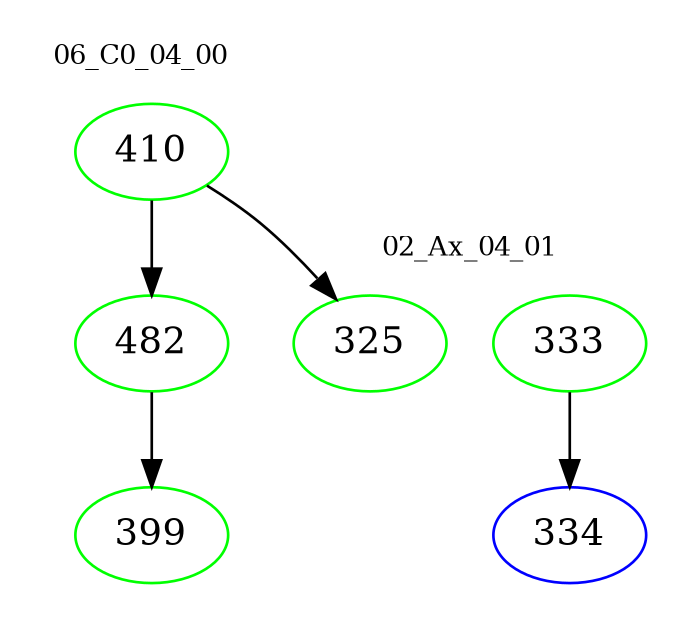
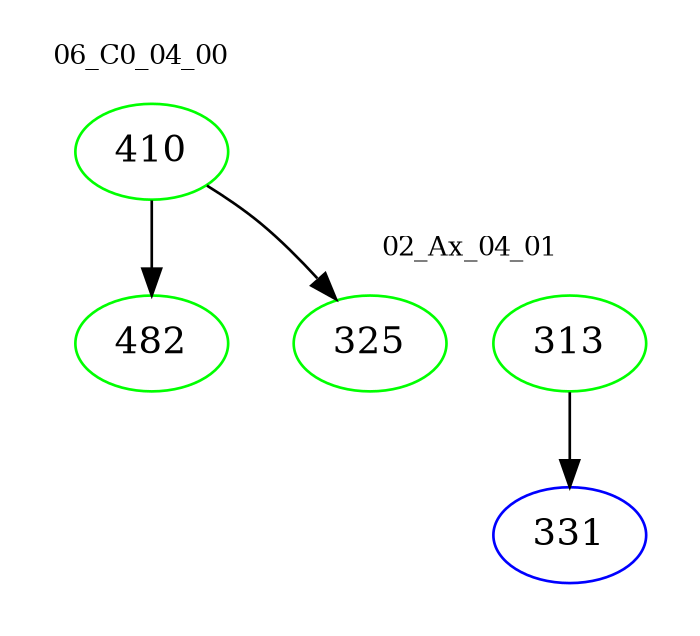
node "333": label "333" -> "313"
node "399": removed
node "334": label "334" -> "331"
